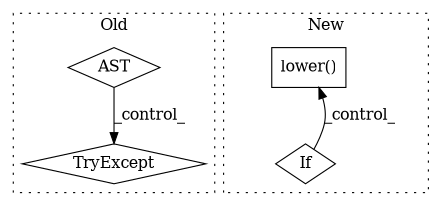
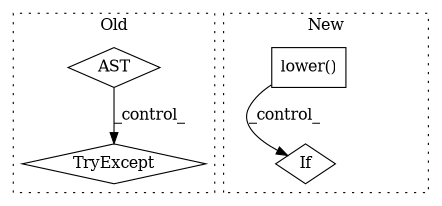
edge "If" -> "lower()": reversed
